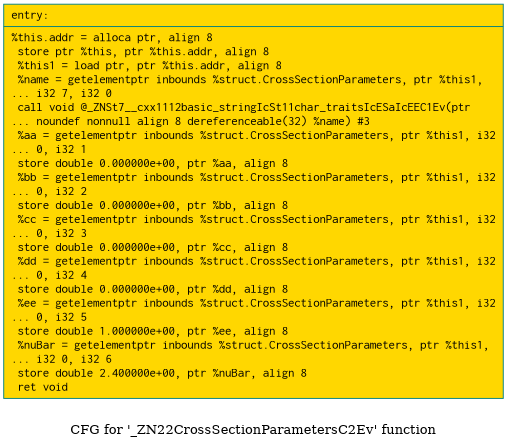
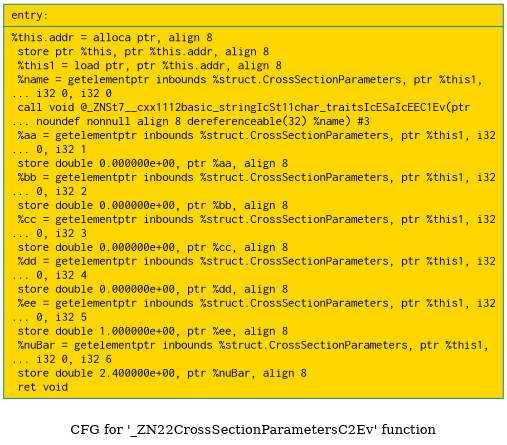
node "entry:": text "... i32 7, i32 0" -> "... i32 0, i32 0"
